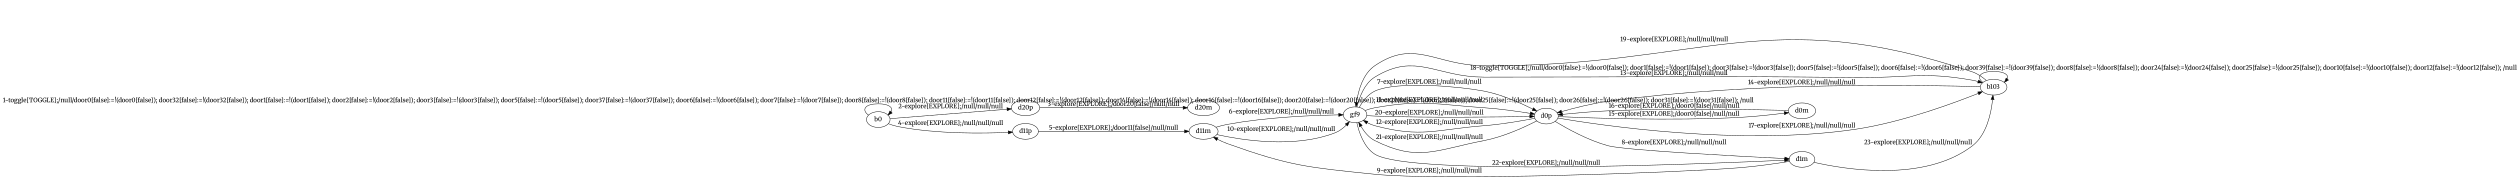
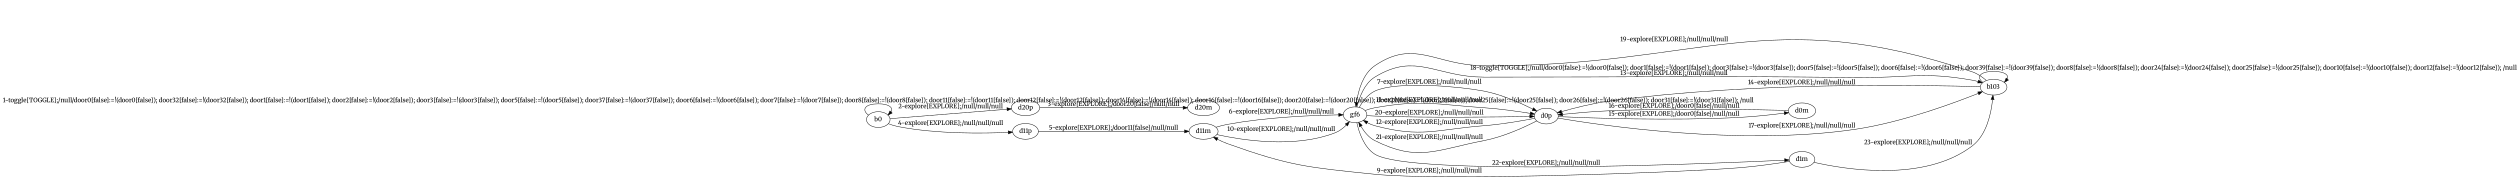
node "gf9": label "gf9" -> "gf6"
edge "d0p" -> "d1m": removed, label "8-explore[EXPLORE];/null/null/null"
